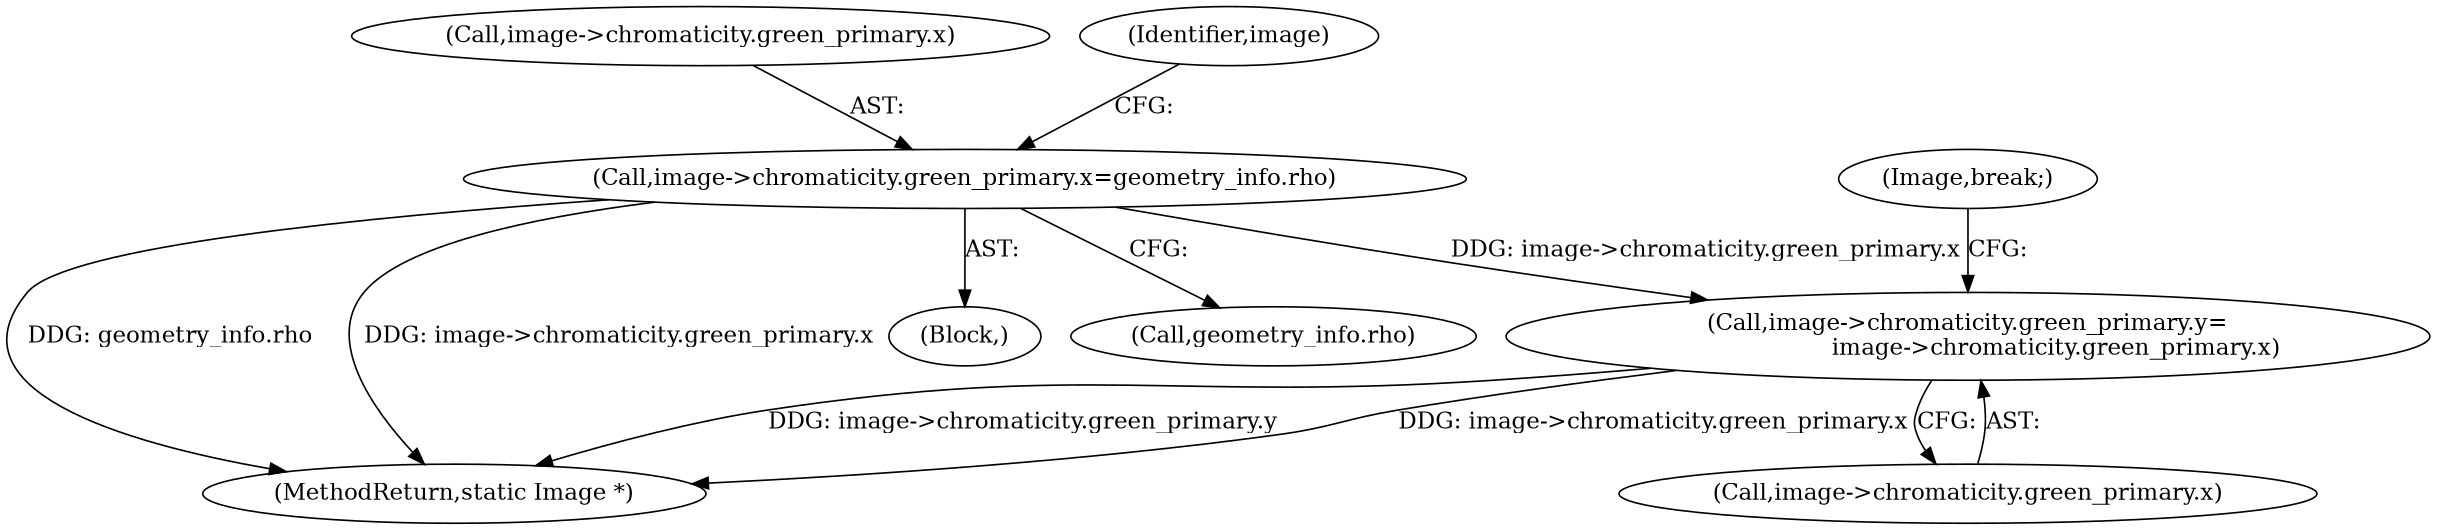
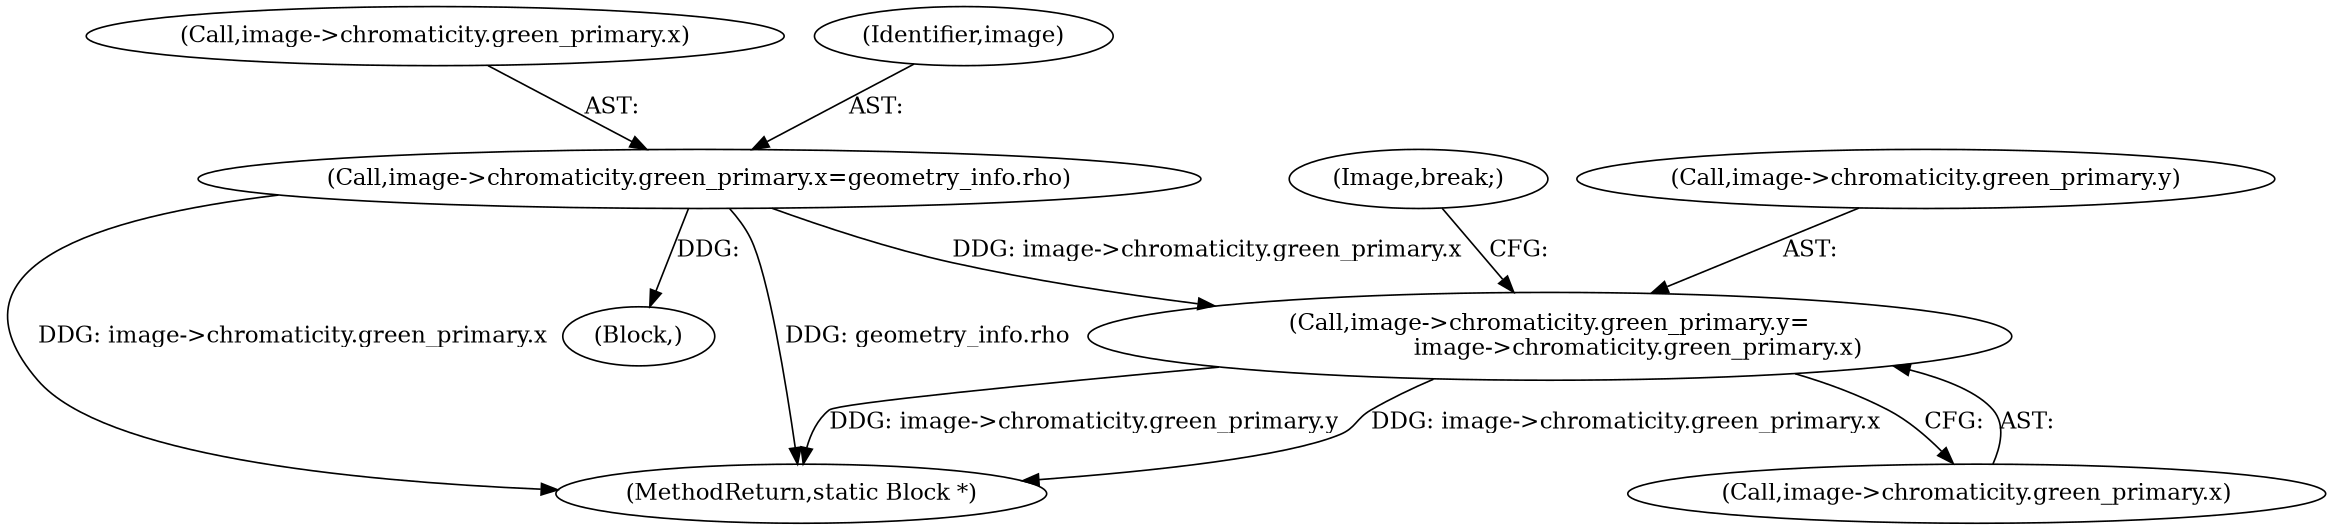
edge "(Identifier,image)" -> "(Call,image->chromaticity.green_primary.x=geometry_info.rho)": label "CFG: " -> "AST: "
node "(Call,image->chromaticity.green_primary.y)": added
edge "(Call,image->chromaticity.green_primary.x=geometry_info.rho)" -> "(Block,)": label "AST: " -> "DDG: "
node "(Call,geometry_info.rho)": removed
node "(MethodReturn,static Image *)": label "(MethodReturn,static Image *)" -> "(MethodReturn,static Block *)"
